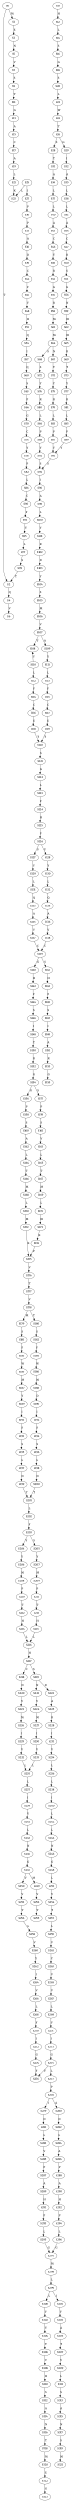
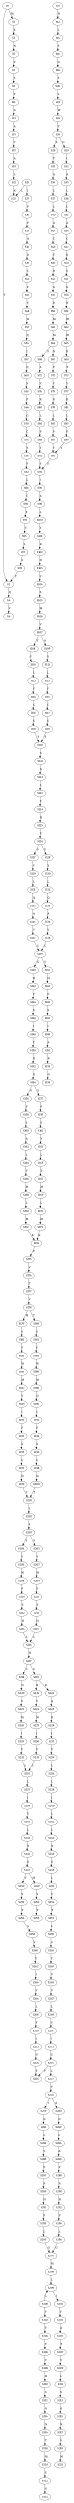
edge "S110" -> "S108": reversed
edge "S172" -> "S175": now "S172" -> "S174"
edge "S299" -> "S300": reversed
